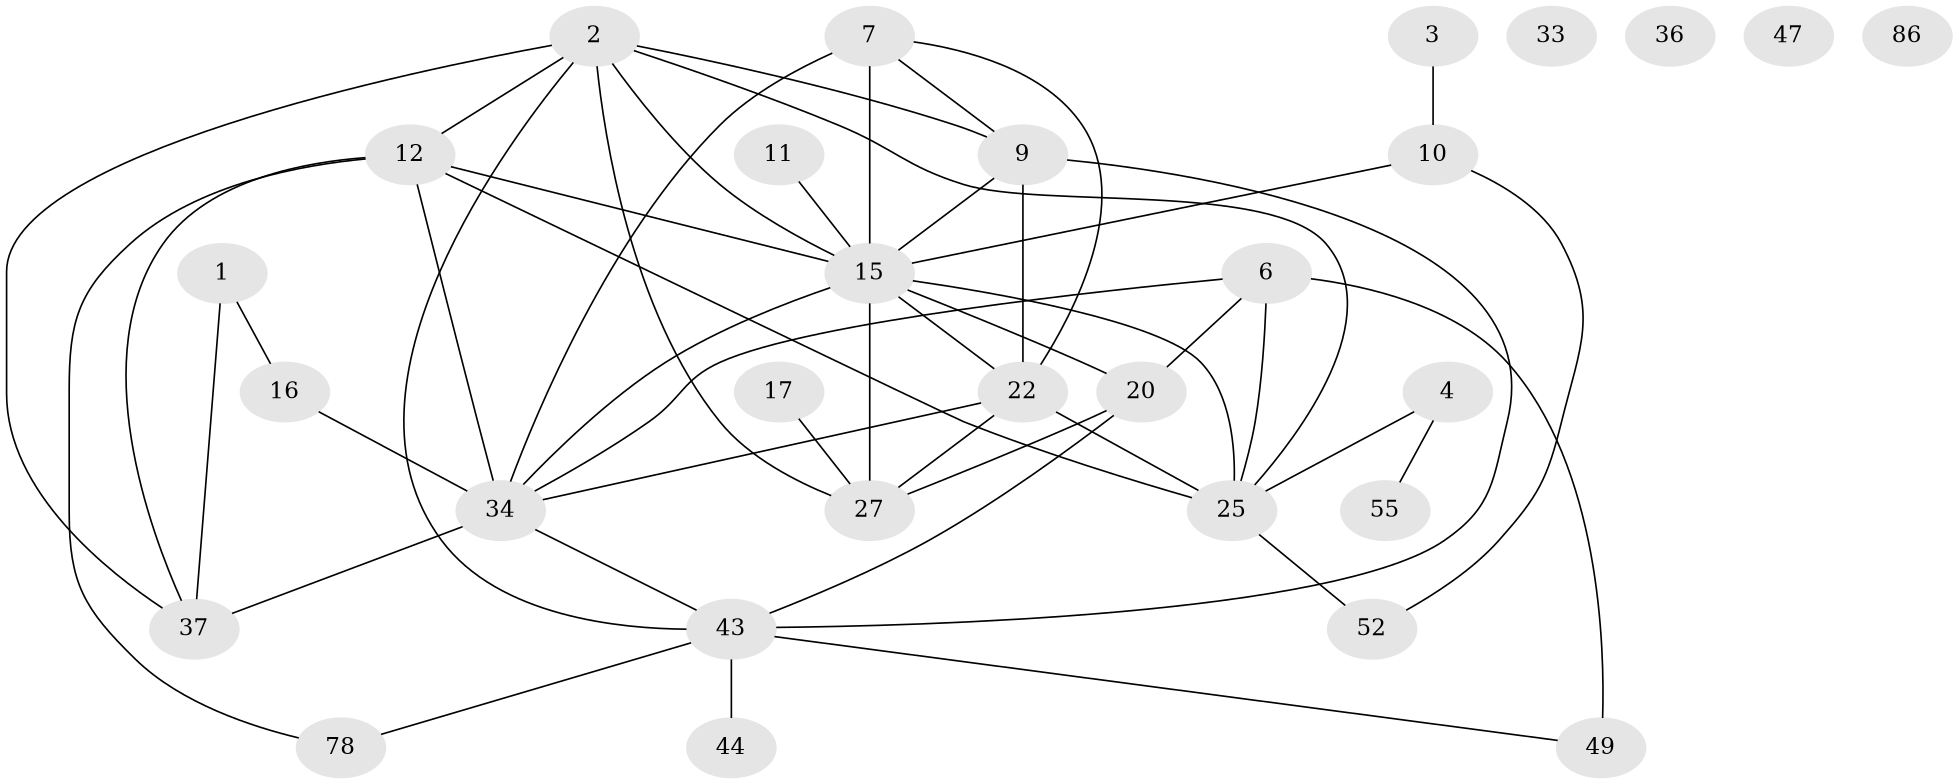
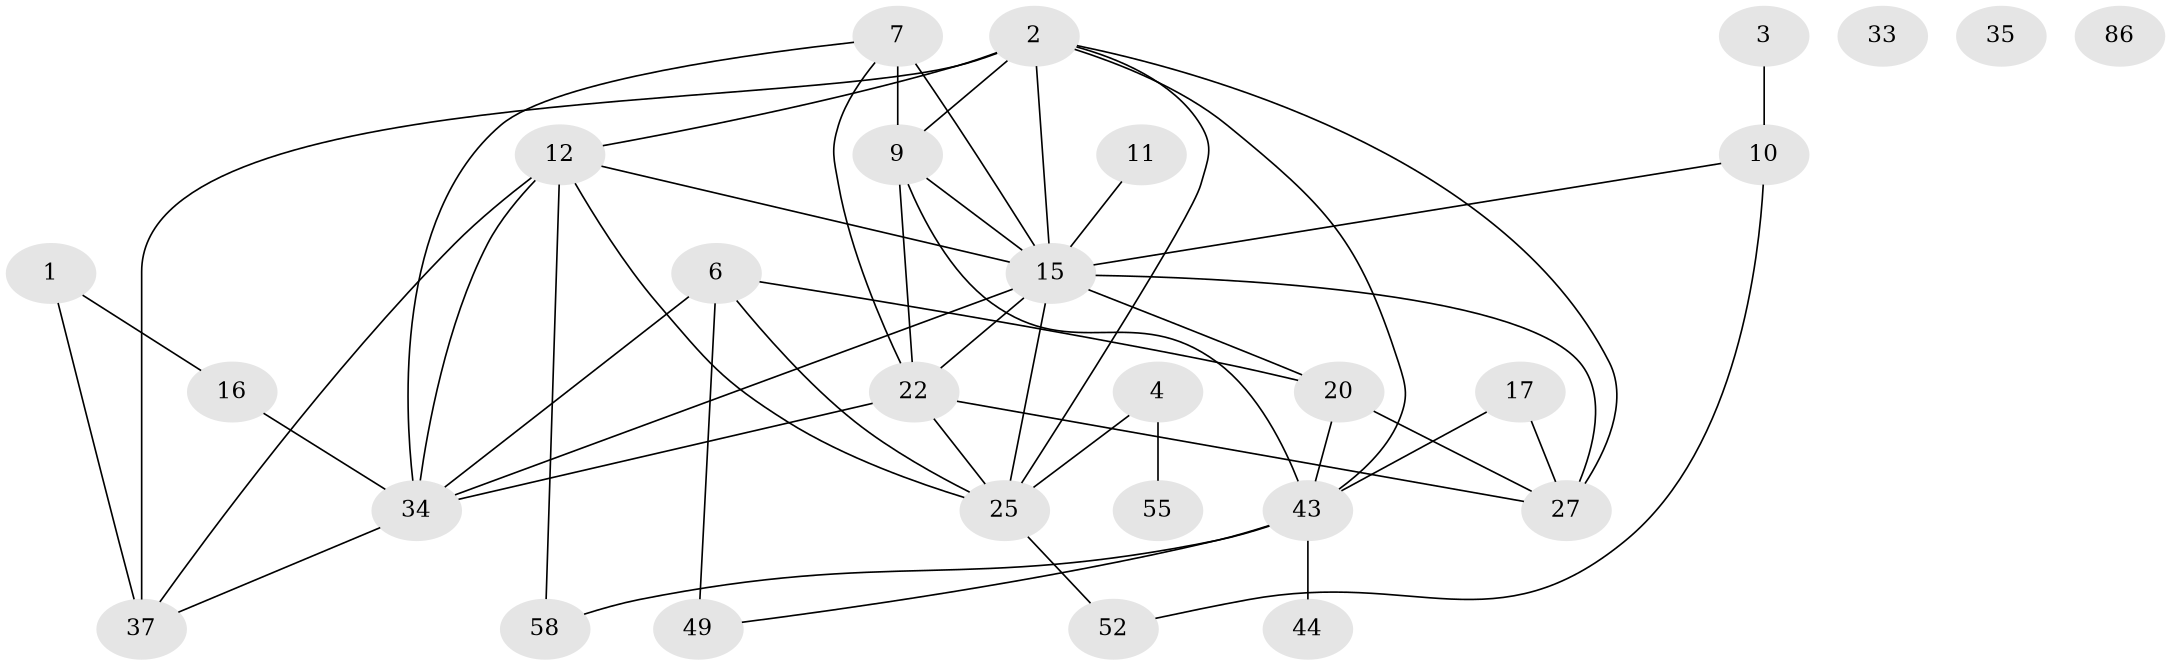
node "36": label "36" -> "35"
node "47": removed
edge "34" -- "43": now "17" -- "43"
node "78": label "78" -> "58"
